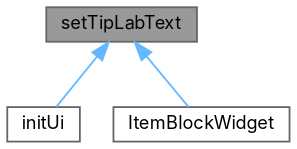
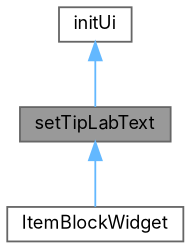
edge "initUi" -> "setTipLabText": reversed
